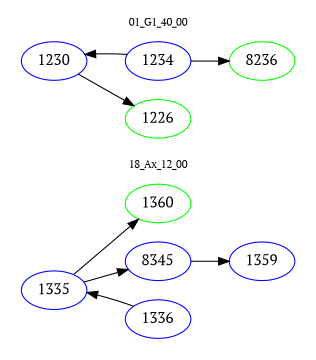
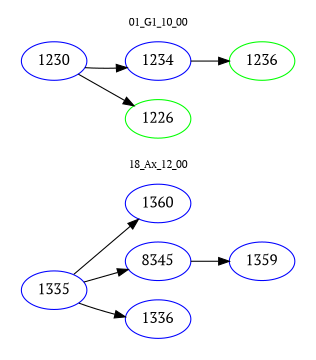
cluster "01_G1_40_00": label "01_G1_40_00" -> "01_G1_10_00"
edge "1234" -> "1230": reversed
node "8236": label "8236" -> "1236"
node "1360": color green -> blue
edge "1336" -> "1335": reversed
